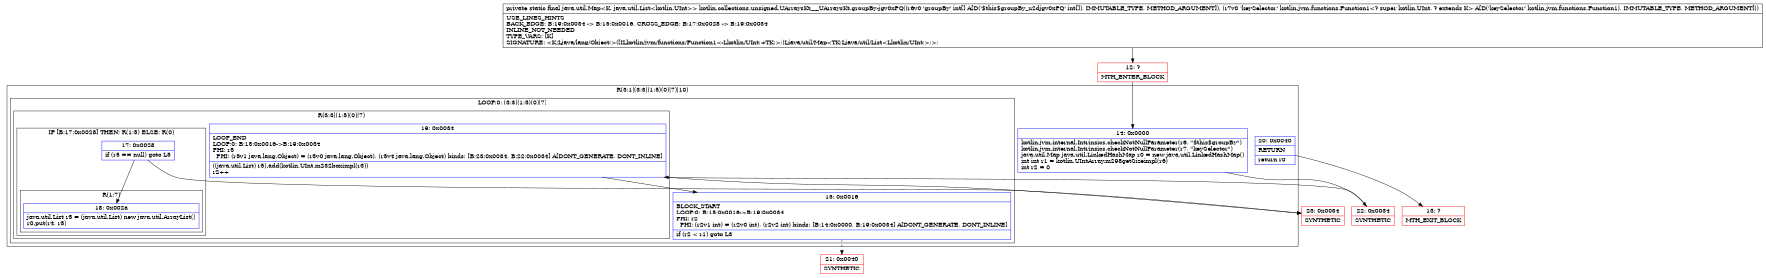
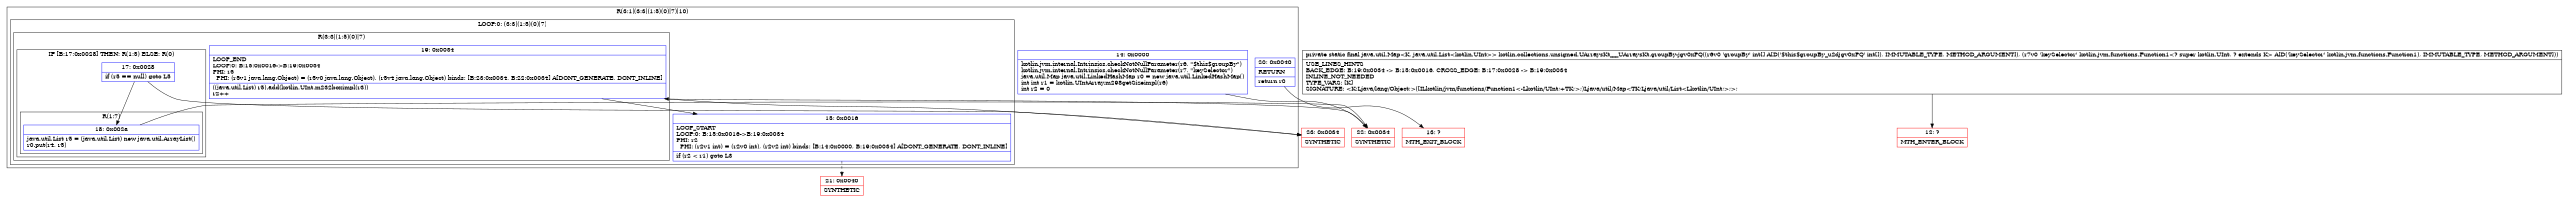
edge "18: 0x002a" -> "22: 0x0034": added
edge "12: ?" -> "14: 0x0000": removed
node "15: 0x0016": text "BLOCK_START" -> "LOOP_START"
